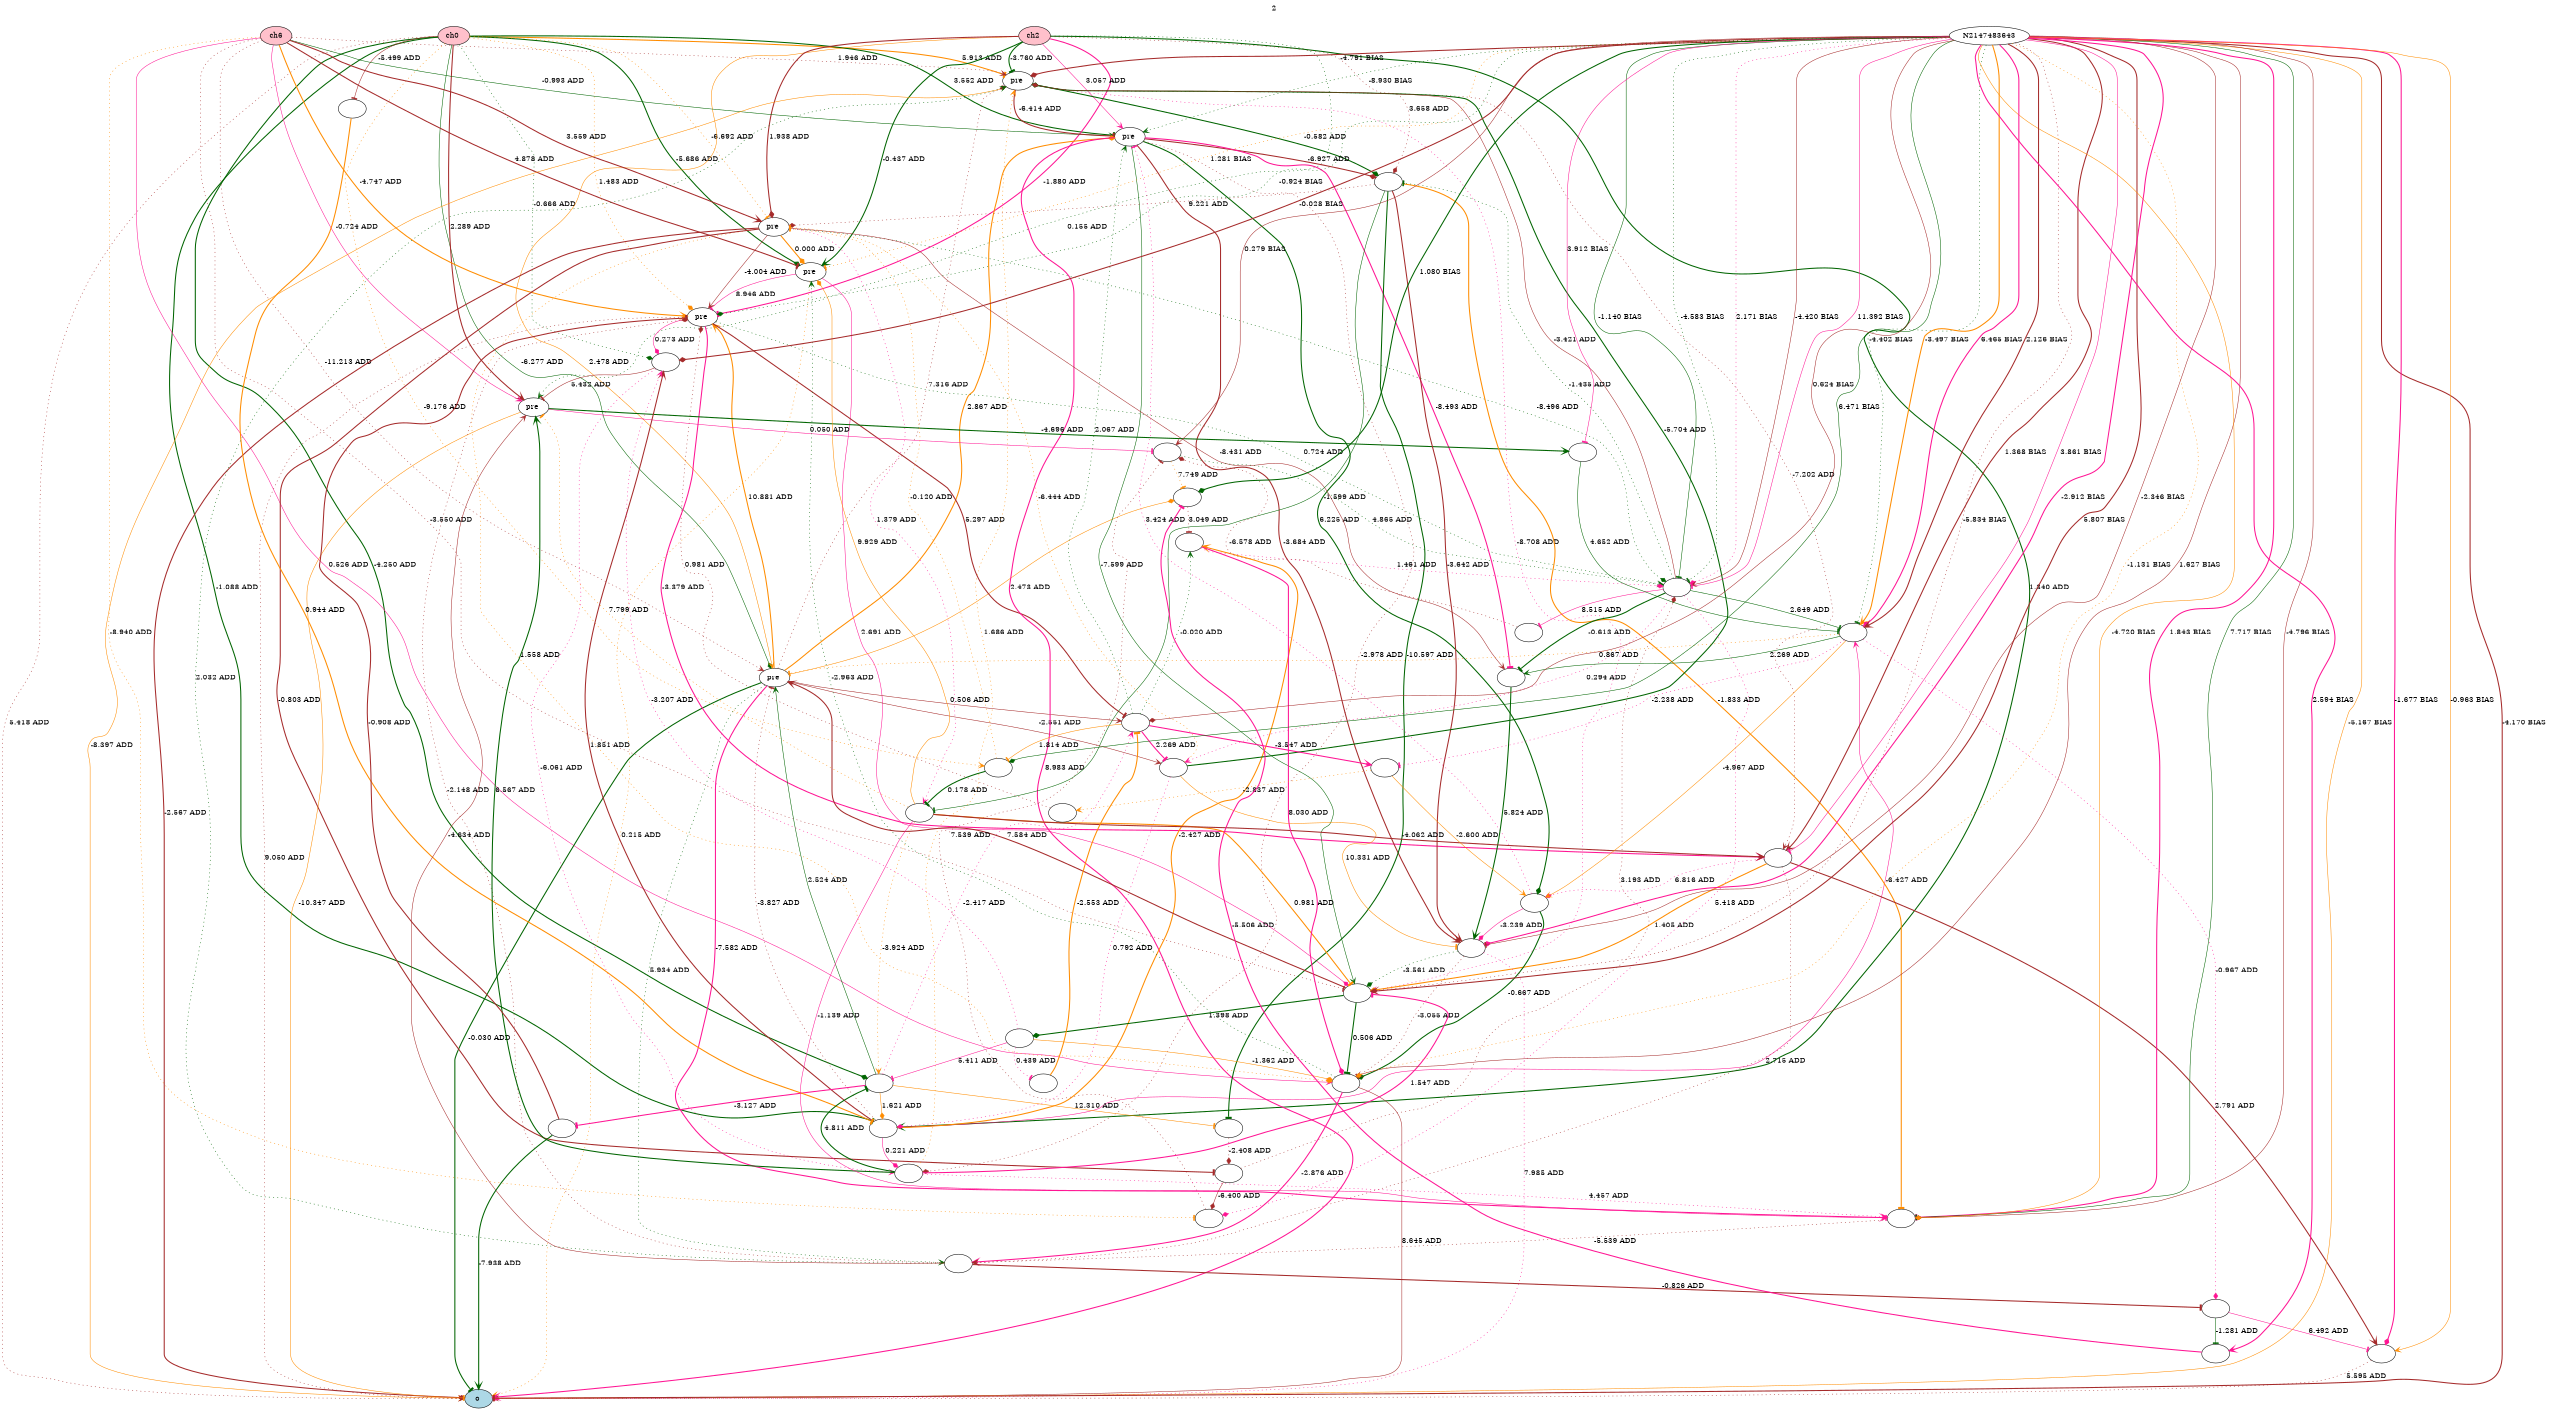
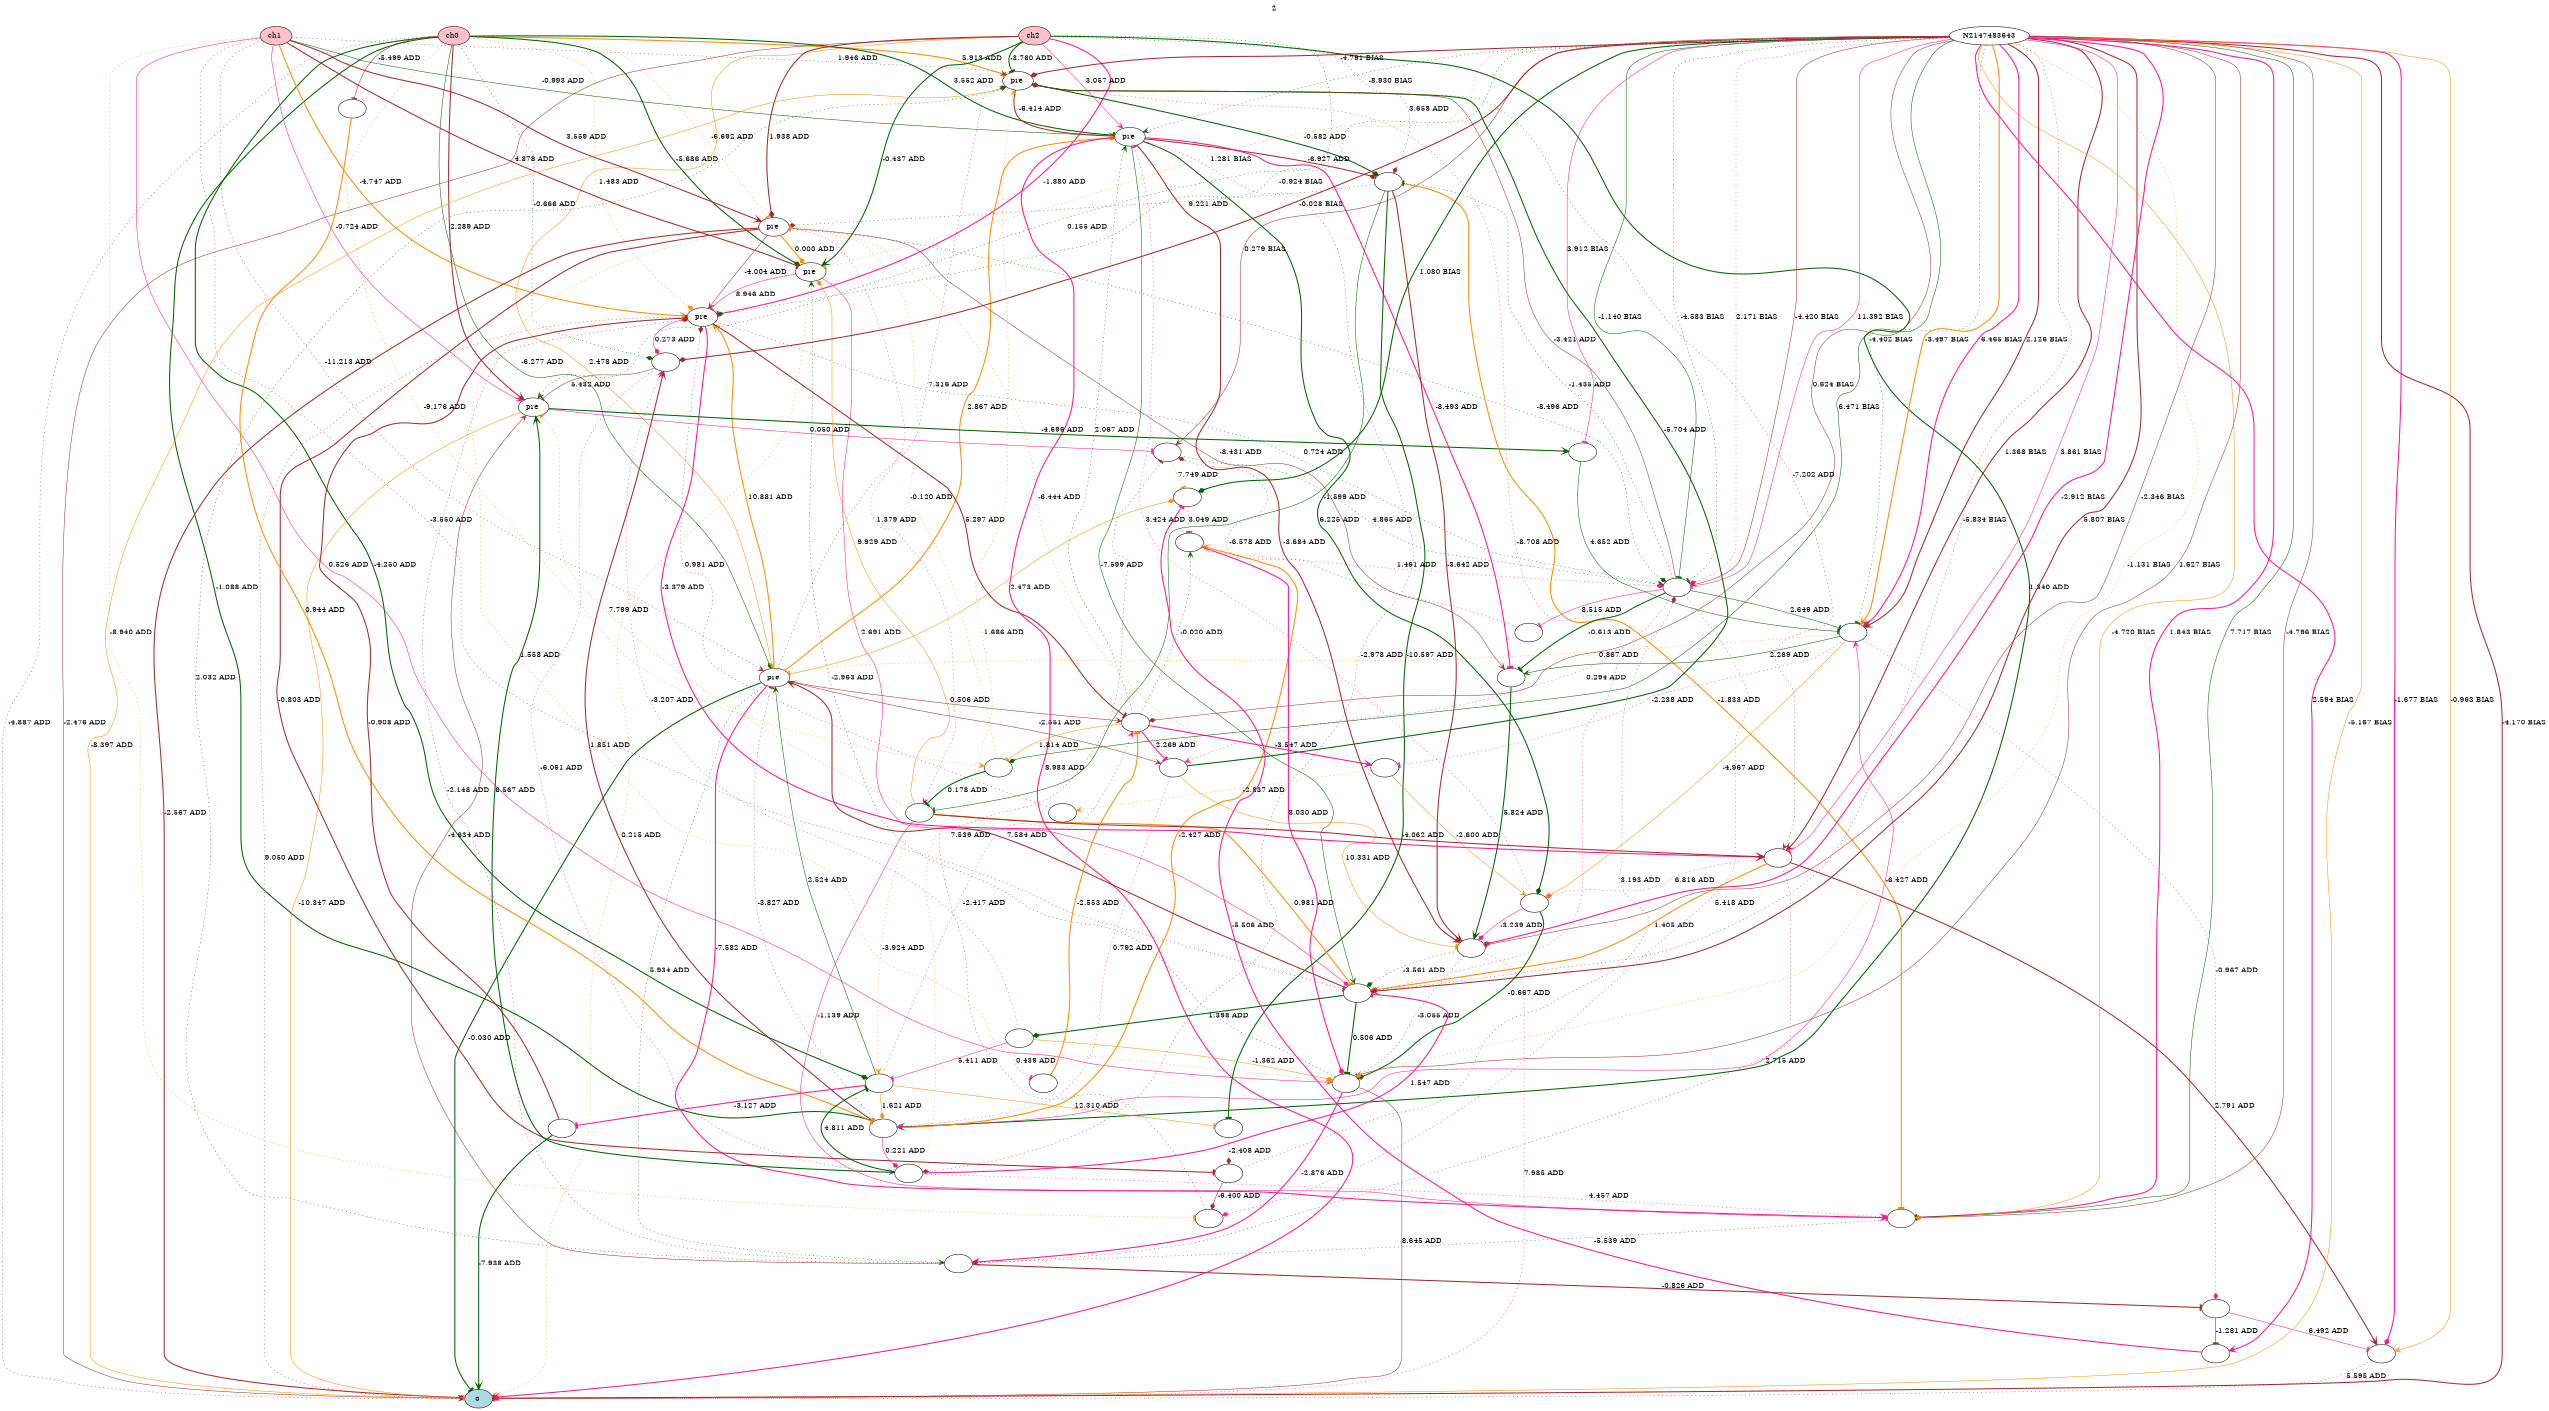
node "ch6": label "ch6" -> "ch1"
edge "ch2" -> "o": added, label "-2.476 ADD"
edge "ch0" -> "o": label "5.418 ADD" -> "-4.887 ADD"
